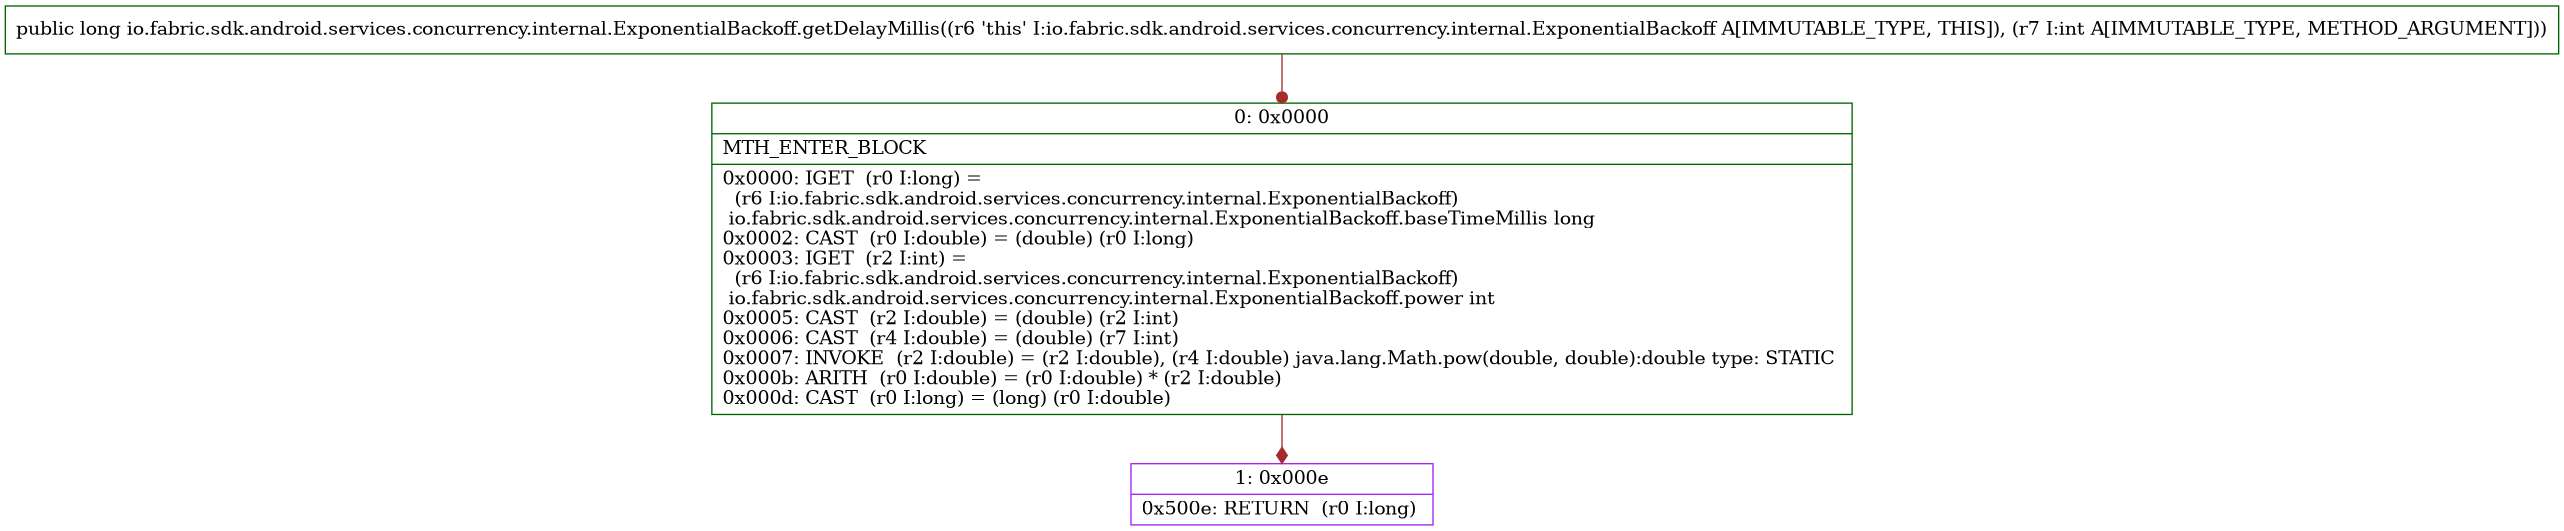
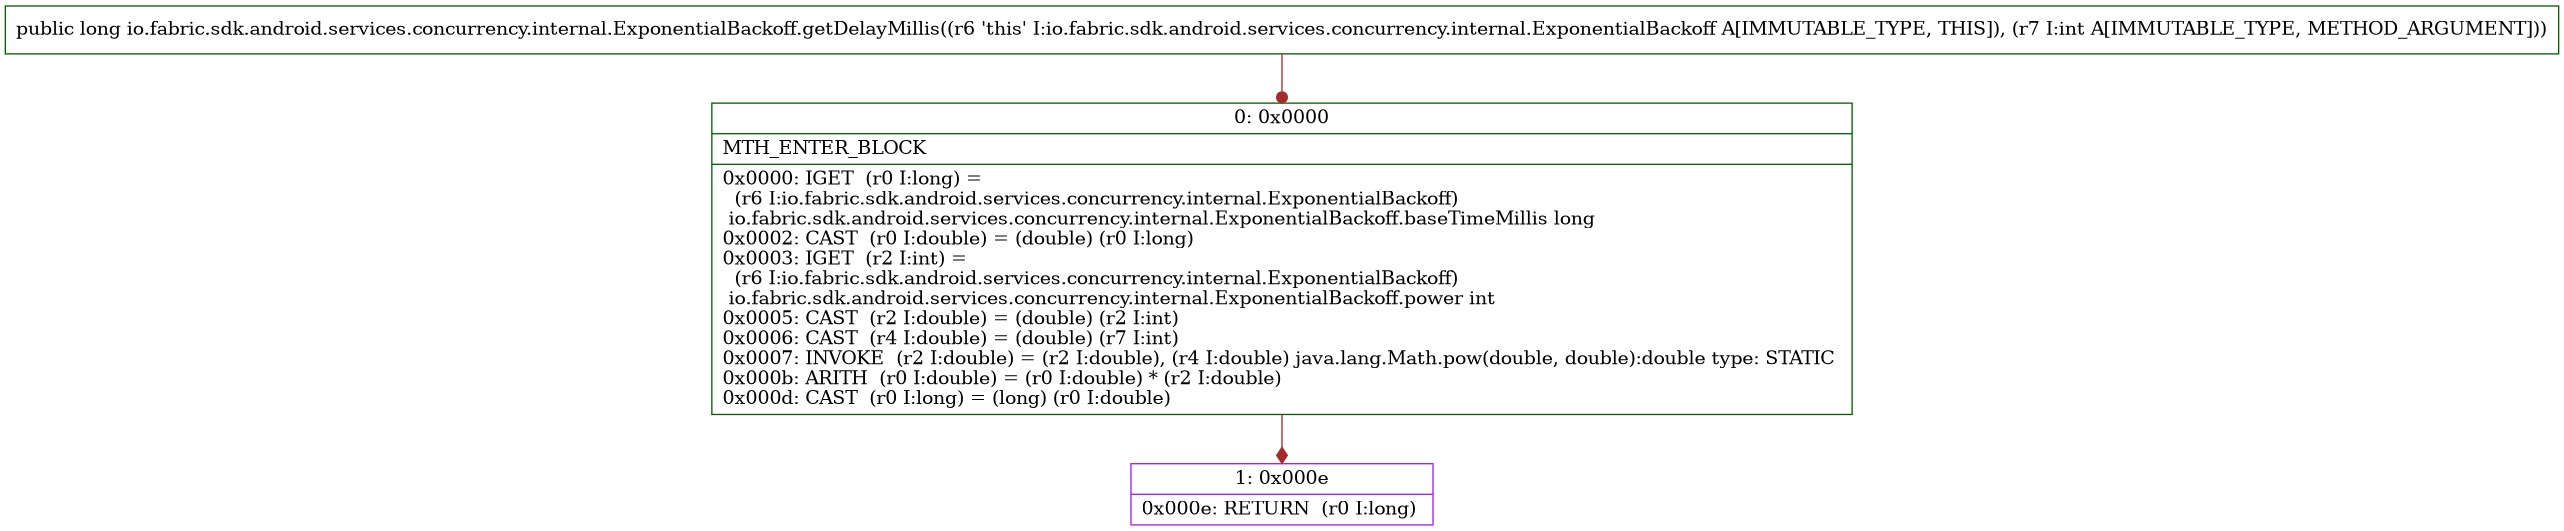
node "1: 0x000e": text "0x500e: RETURN  (r0 I:long)" -> "0x000e: RETURN  (r0 I:long)"
